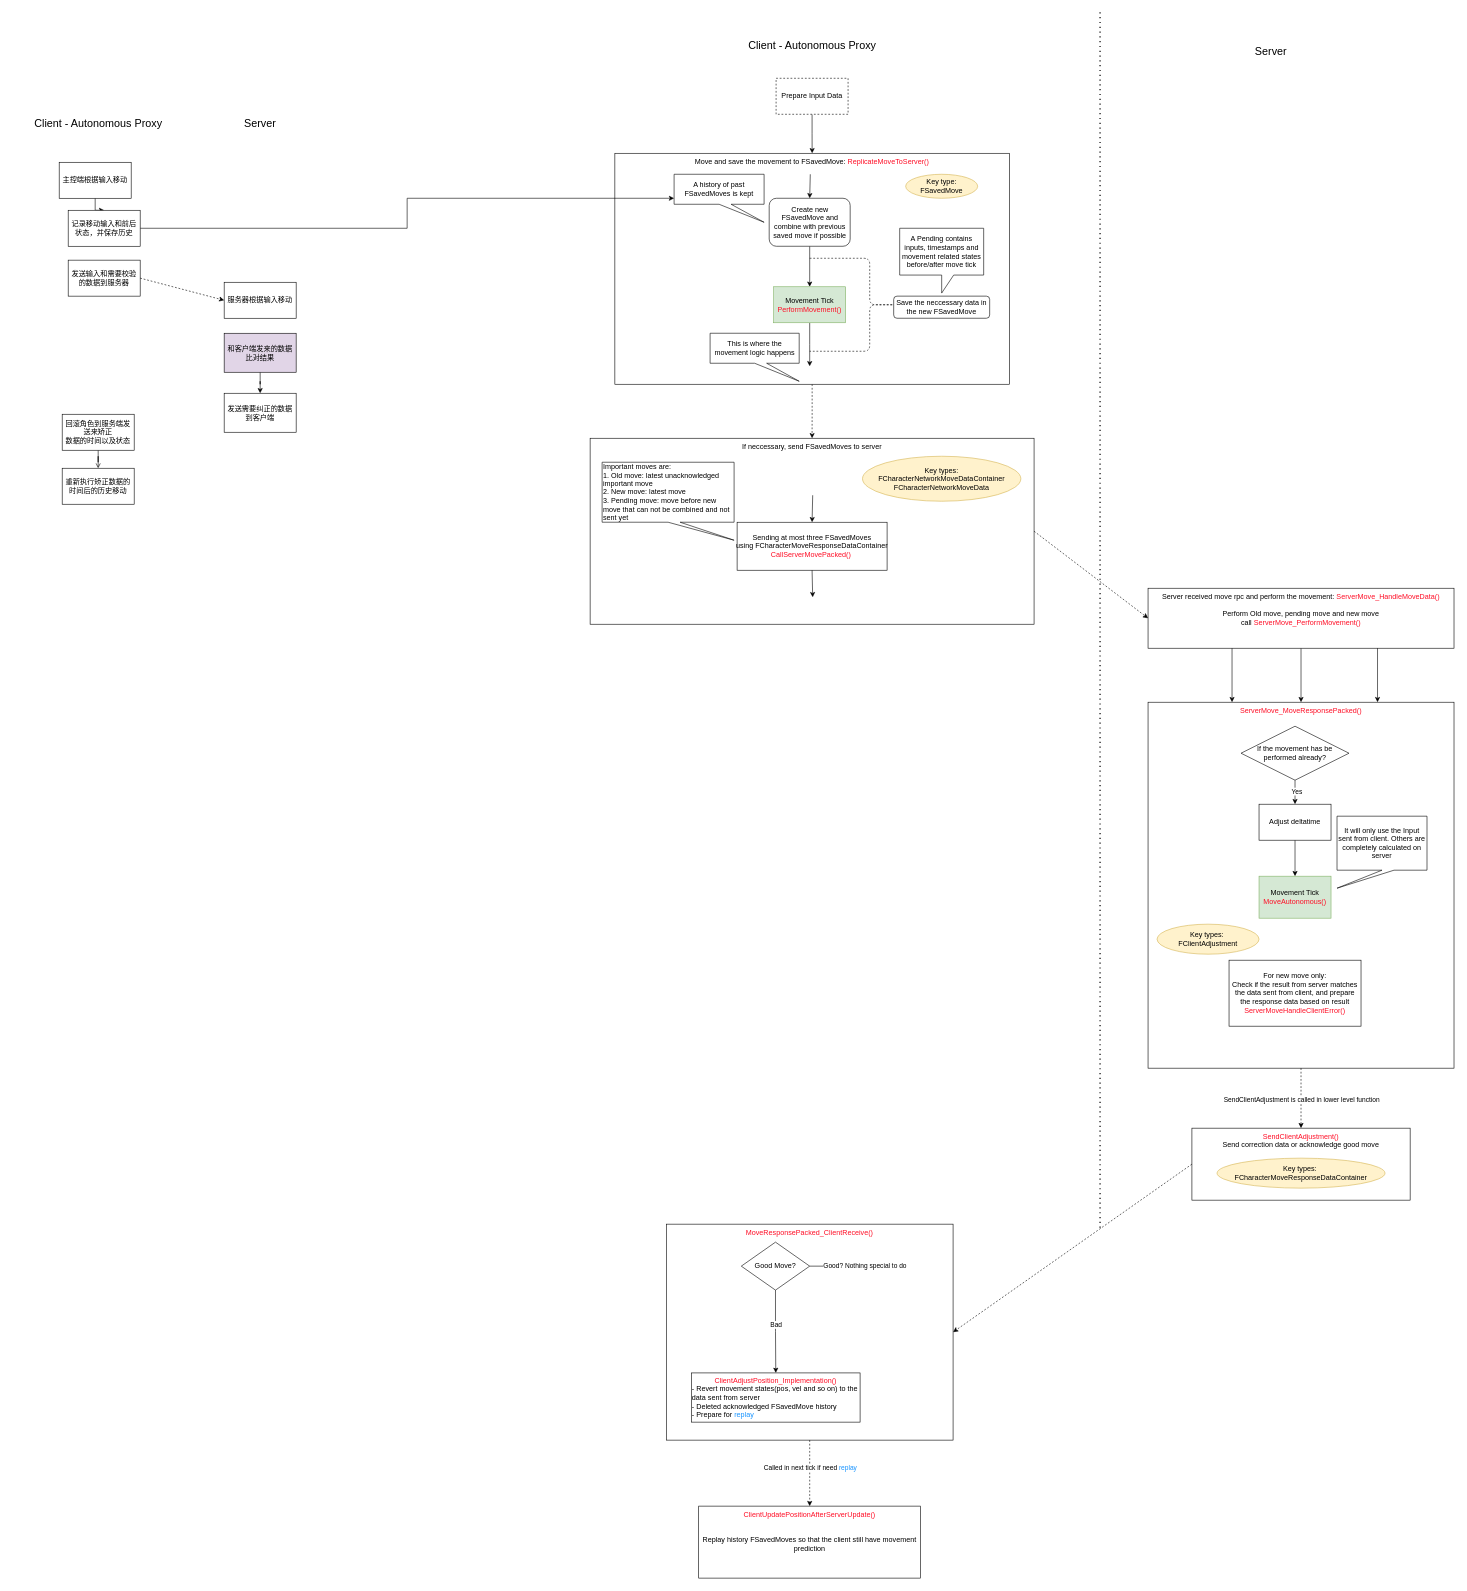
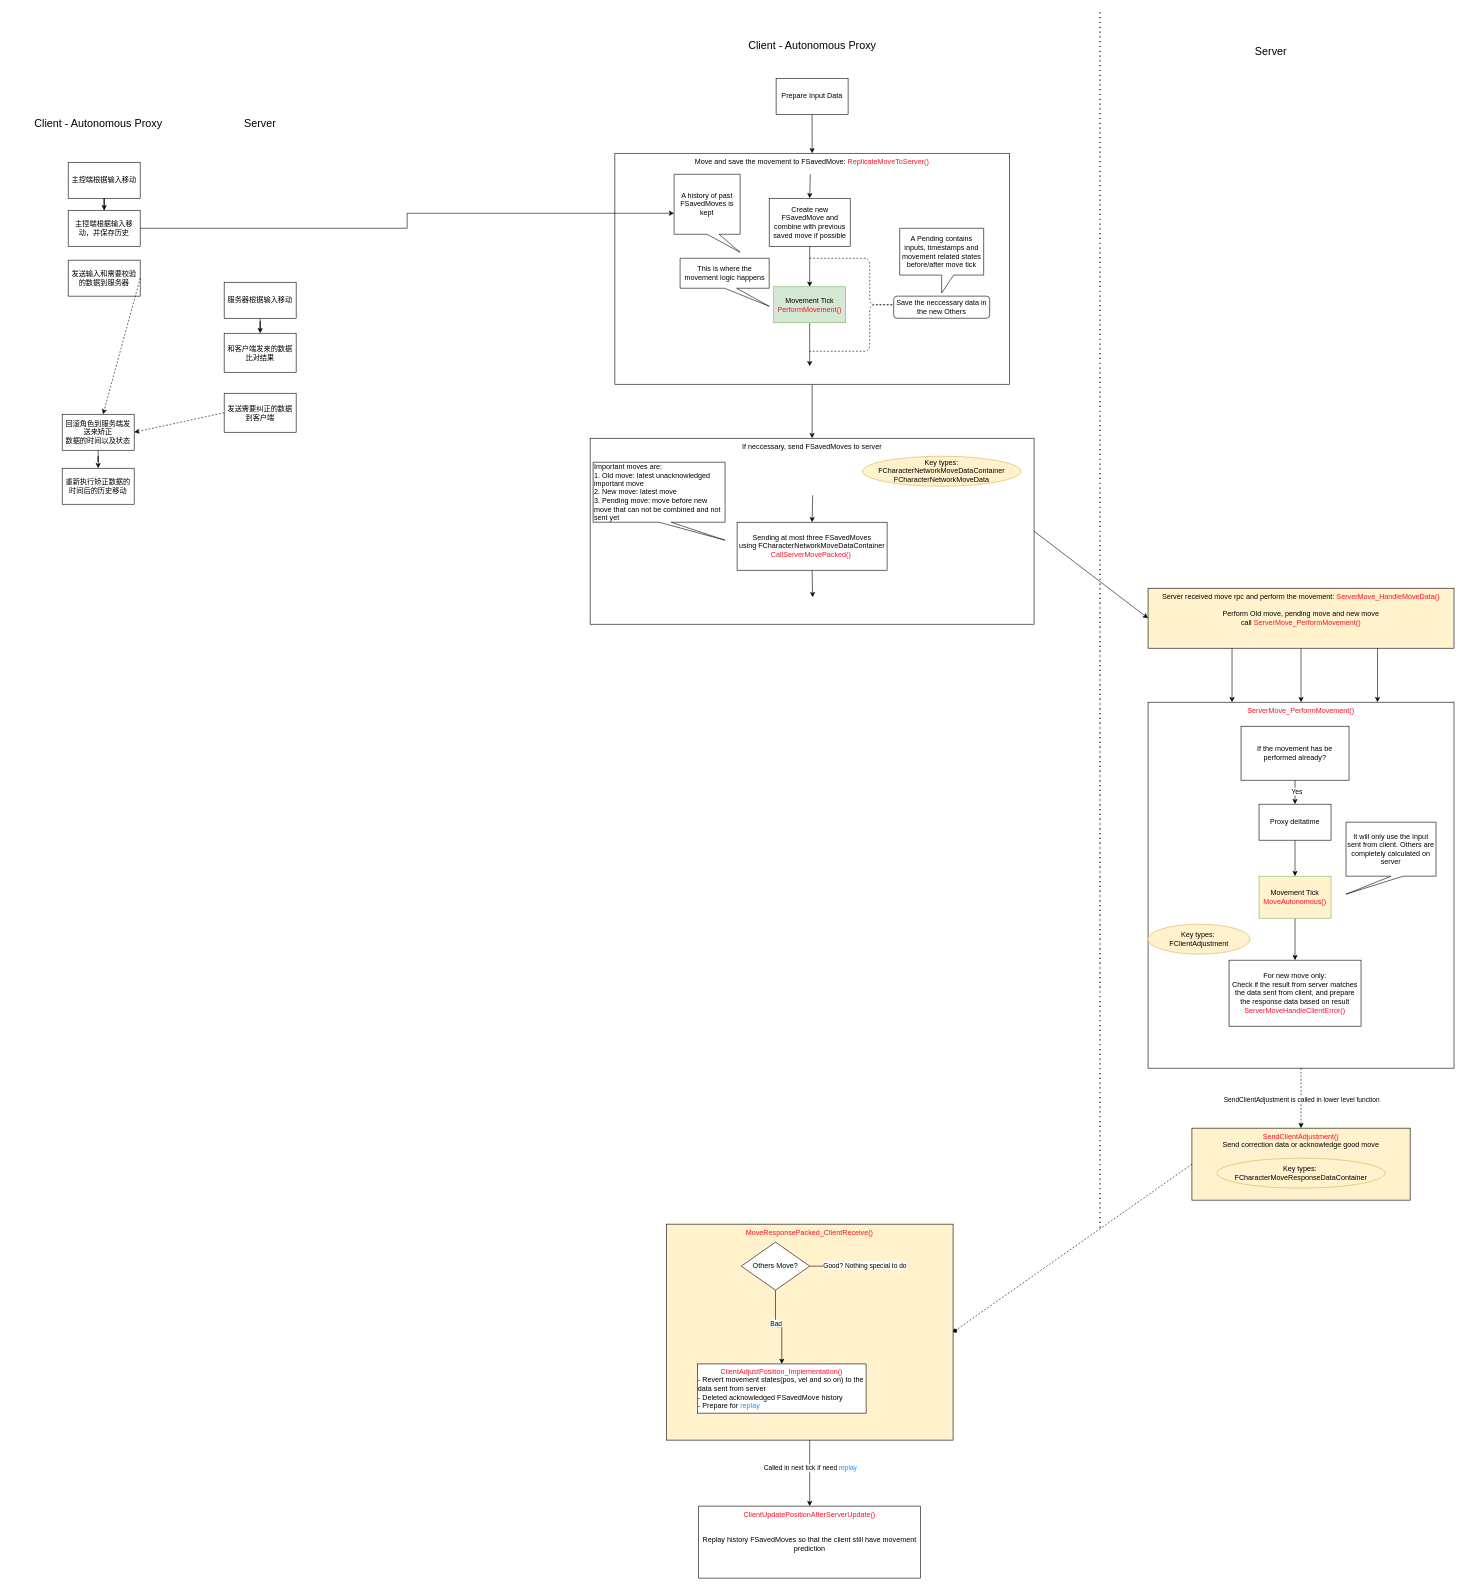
node "Prepare Input Data": style dashed -> solid
node "主控端根据输入移动": moved (95, 180) -> (104, 180)
node "Key type: FSavedMove": removed
node "A history of past FSavedMoves is kept": size 90x48 -> 66x78
node "Create new FSavedMove and combine with previous saved move if possible": shape rounded rectangle -> rectangle
node "记录移动输入和前后状态，并保存历史": label "记录移动输入和前后状态，并保存历史" -> "主控端根据输入移动，并保存历史"
edge "发送输入和需要校验的数据到服务器" -> "服务器根据输入移动": now "发送输入和需要校验的数据到服务器" -> "回滚角色到服务端发送来矫正 数据的时间以及状态"
node "Save the neccessary data in the new FSavedMove": label "Save the neccessary data in the new FSavedMove" -> "Save the neccessary data in the new Others"
edge "服务器根据输入移动" -> "和客户端发来的数据比对结果": added
node "和客户端发来的数据比对结果": fillcolor #e1d5e7 -> #ffffff
node "This is where the movement logic happens": moved (755, 357) -> (725, 282)
edge "和客户端发来的数据比对结果" -> "发送需要纠正的数据到客户端": removed
edge "Move and save the movement to FSavedMove: ReplicateMoveToServer()" -> "If neccessary, send FSavedMoves to server": style dashed -> solid
edge "发送需要纠正的数据到客户端" -> "回滚角色到服务端发送来矫正 数据的时间以及状态": added
edge "回滚角色到服务端发送来矫正 数据的时间以及状态" -> "重新执行矫正数据的时间后的历史移动": arrowhead open -> classic
node "Key types: FCharacterNetworkMoveDataContainer FCharacterNetworkMoveData": size 158x45 -> 158x30
node "Important moves are: 1. Old move: latest unacknowledged important move 2. New move: latest move 3. Pending move: move before new move that can not be combined and not sent yet": moved (668, 501) -> (659, 501)
node "Sending at most three FSavedMoves using FCharacterMoveResponseDataContainer CallServerMovePacked()": label "Sending at most three FSavedMoves using FCharacterMoveResponseDataContainer CallServerMovePacked()" -> "Sending at most three FSavedMoves using FCharacterNetworkMoveDataContainer CallServerMovePacked()"
edge "If neccessary, send FSavedMoves to server" -> "Server received move rpc and perform the movement: ServerMove_HandleMoveData() Perform Old move, pending move and new move call ServerMove_PerformMovement()": style dashed -> solid
node "Server received move rpc and perform the movement: ServerMove_HandleMoveData() Perform Old move, pending move and new move call ServerMove_PerformMovement()": fillcolor #ffffff -> #fff2cc
node "ServerMove_MoveResponsePacked()": label "ServerMove_MoveResponsePacked()" -> "ServerMove_PerformMovement()"
node "If the movement has be performed already?": shape diamond -> rectangle
node "Adjust deltatime": label "Adjust deltatime" -> "Proxy deltatime"
node "It will only use the Input sent from client. Others are completely calculated on server": moved (1382, 852) -> (1391, 858)
node "Movement Tick MoveAutonomous()": fillcolor #d5e8d4 -> #fff2cc
node "Key types: FClientAdjustment": moved (1208, 939) -> (1199, 939)
edge "Movement Tick MoveAutonomous()" -> "For new move only:Check if the result from server matches the data sent from client, and prepare the response data based on result ServerMoveHandleClientError()": added
node "SendClientAdjustment() Send correction data or acknowledge good move": fillcolor #ffffff -> #fff2cc
node "Good Move?": label "Good Move?" -> "Others Move?"
edge "SendClientAdjustment() Send correction data or acknowledge good move" -> "MoveResponsePacked_ClientReceive()": arrowhead classic -> diamond
node "MoveResponsePacked_ClientReceive()": fillcolor #ffffff -> #fff2cc
node "ClientAdjustPosition_Implementation() - Revert movement states(pos, vel and so on) to the data sent from server - Deleted acknowledged FSavedMove history - Prepare for replay": moved (776, 1398) -> (782, 1389)
edge "MoveResponsePacked_ClientReceive()" -> "ClientUpdatePositionAfterServerUpdate() Replay history FSavedMoves so that the client still have movement prediction": style dashed -> solid
